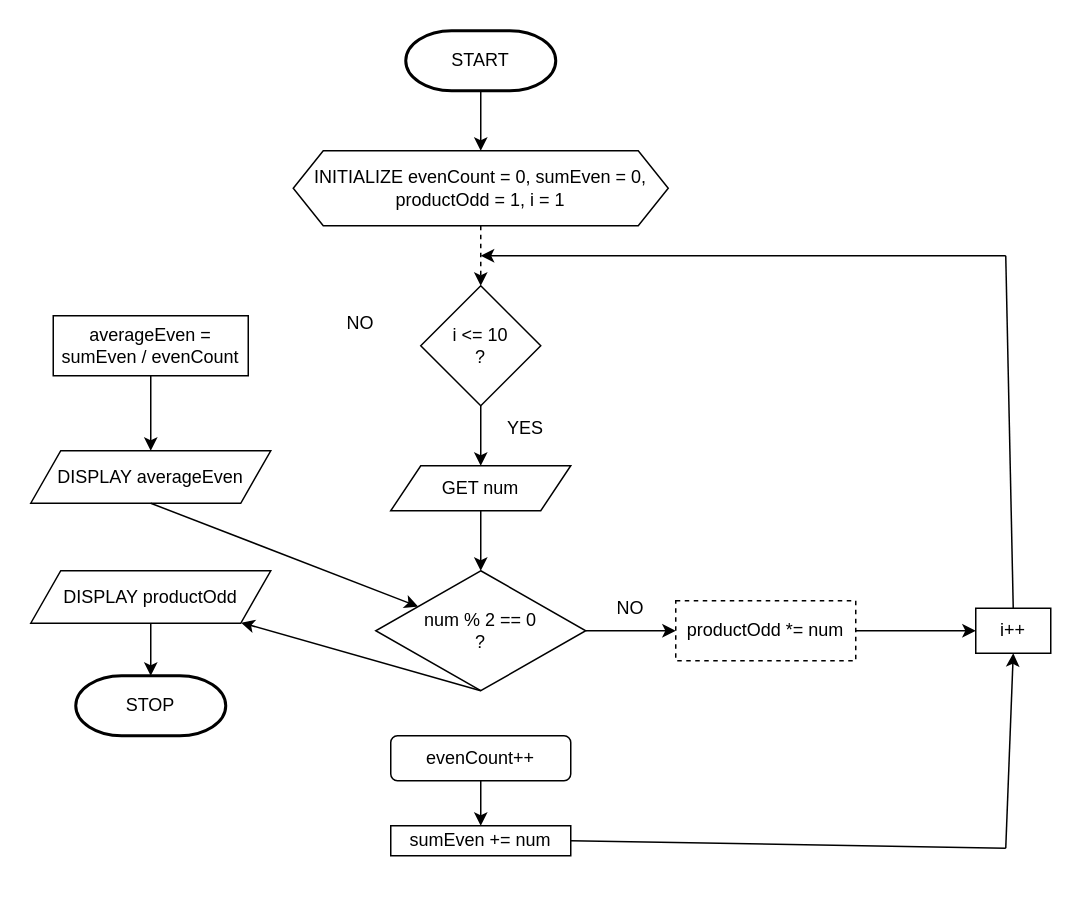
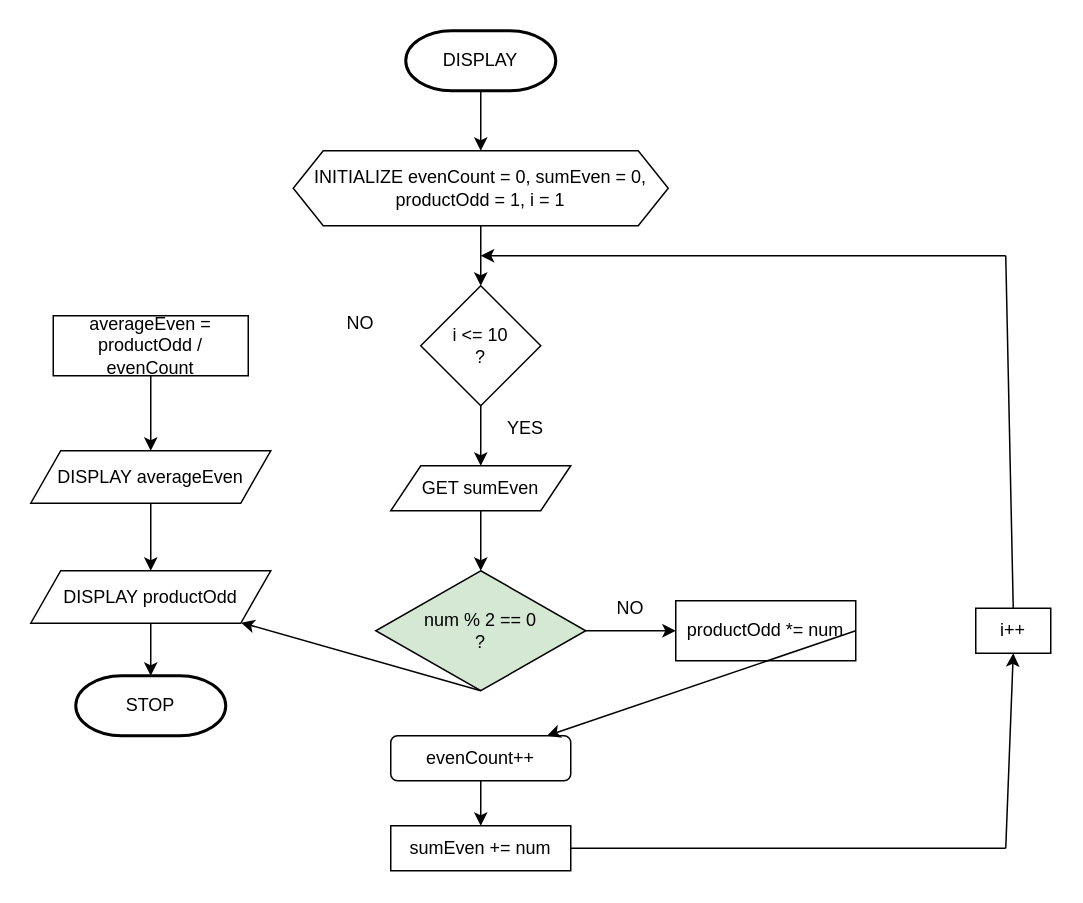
node "START": label "START" -> "DISPLAY"
edge "INITIALIZE evenCount = 0, sumEven = 0, productOdd = 1, i = 1" -> "i <= 10 ?": style dashed -> solid
node "averageEven = sumEven / evenCount": label "averageEven = sumEven / evenCount" -> "averageEven = productOdd / evenCount"
node "GET num": label "GET num" -> "GET sumEven"
edge "DISPLAY averageEven" -> "num % 2 == 0 ?": now "DISPLAY averageEven" -> "DISPLAY productOdd"
node "num % 2 == 0 ?": fillcolor #ffffff -> #d5e8d4
node "productOdd *= num": style dashed -> solid
edge "productOdd *= num" -> "i++": now "productOdd *= num" -> "evenCount++"
node "sumEven += num": size 180x30 -> 180x45
